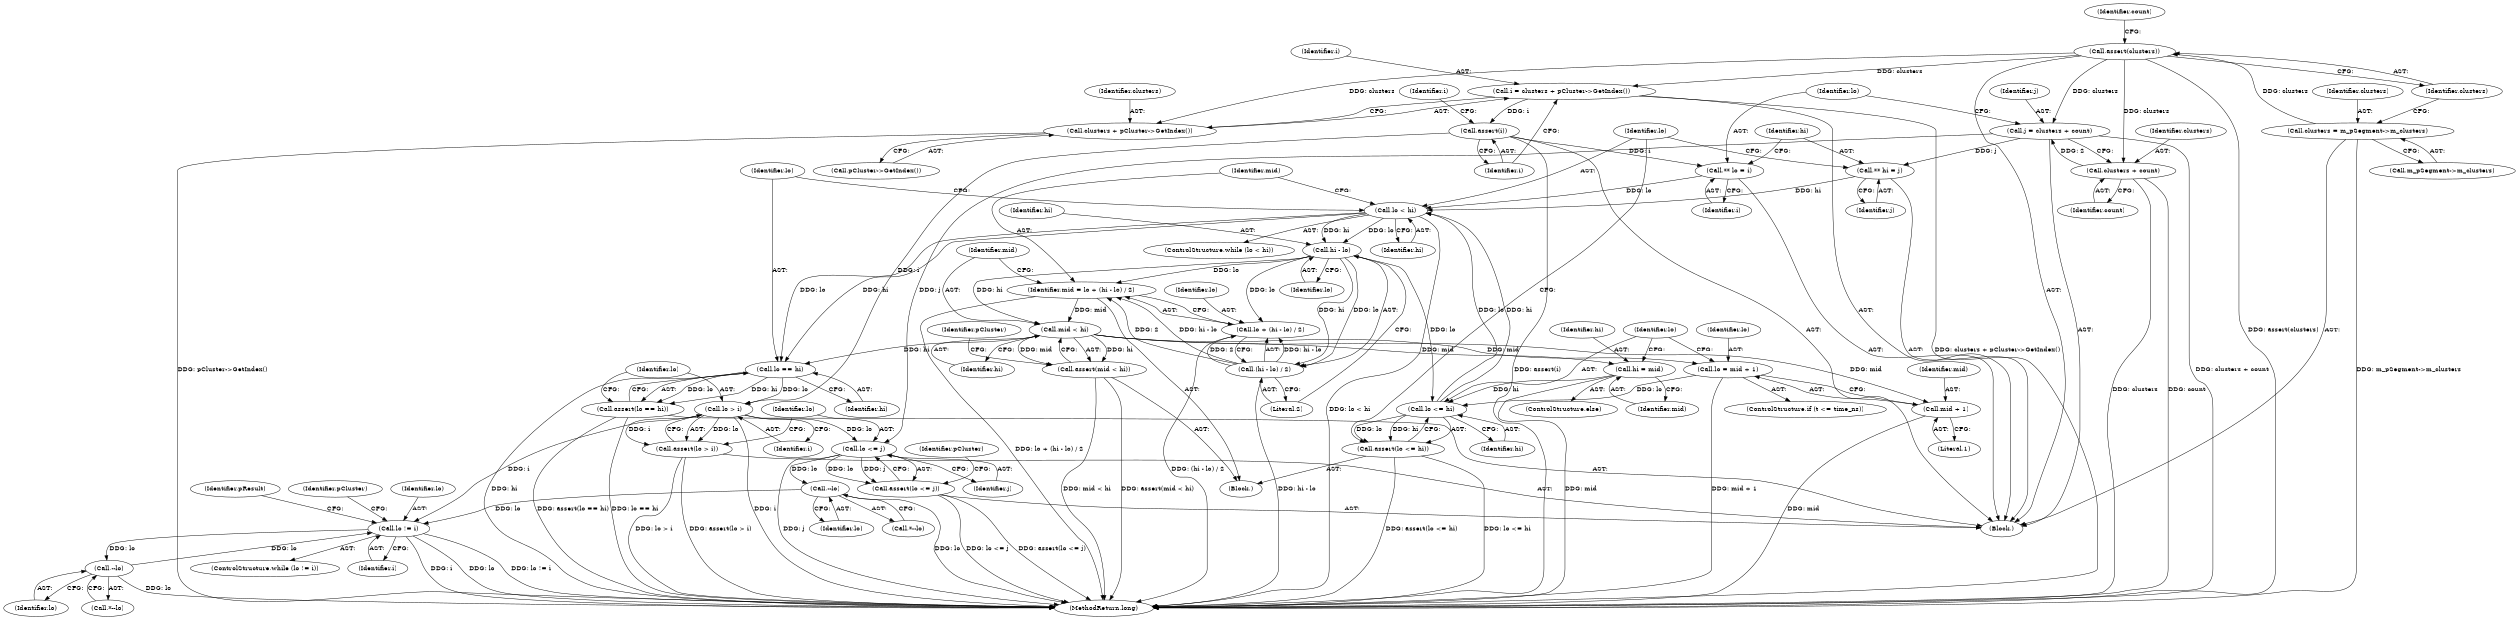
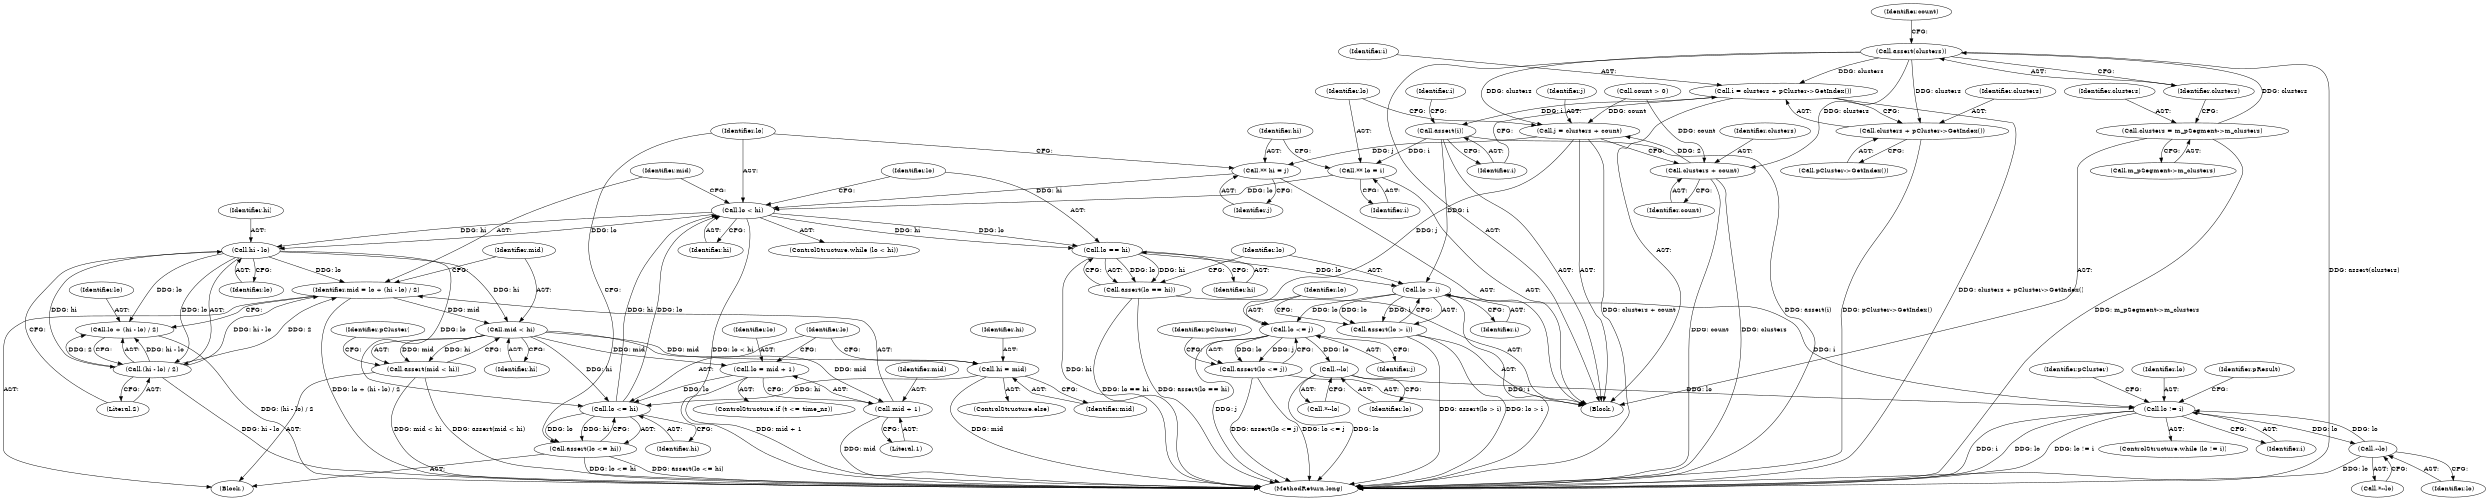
node "(Call,count > 0)": added
edge "(Call,lo + (hi - lo) / 2)" -> "(Identifier,mid = lo + (hi - lo) / 2)": now "(Call,mid + 1)" -> "(Identifier,mid = lo + (hi - lo) / 2)"
edge "(Call,mid < hi)" -> "(Call,lo == hi)": now "(Call,mid < hi)" -> "(Call,lo <= hi)"
